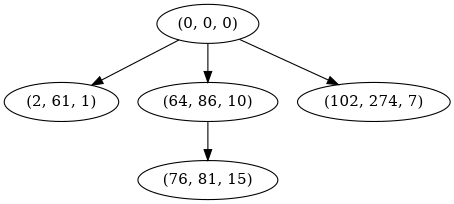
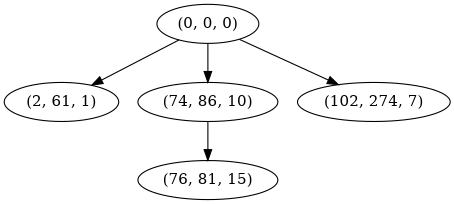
node "(64, 86, 10)": label "(64, 86, 10)" -> "(74, 86, 10)"
